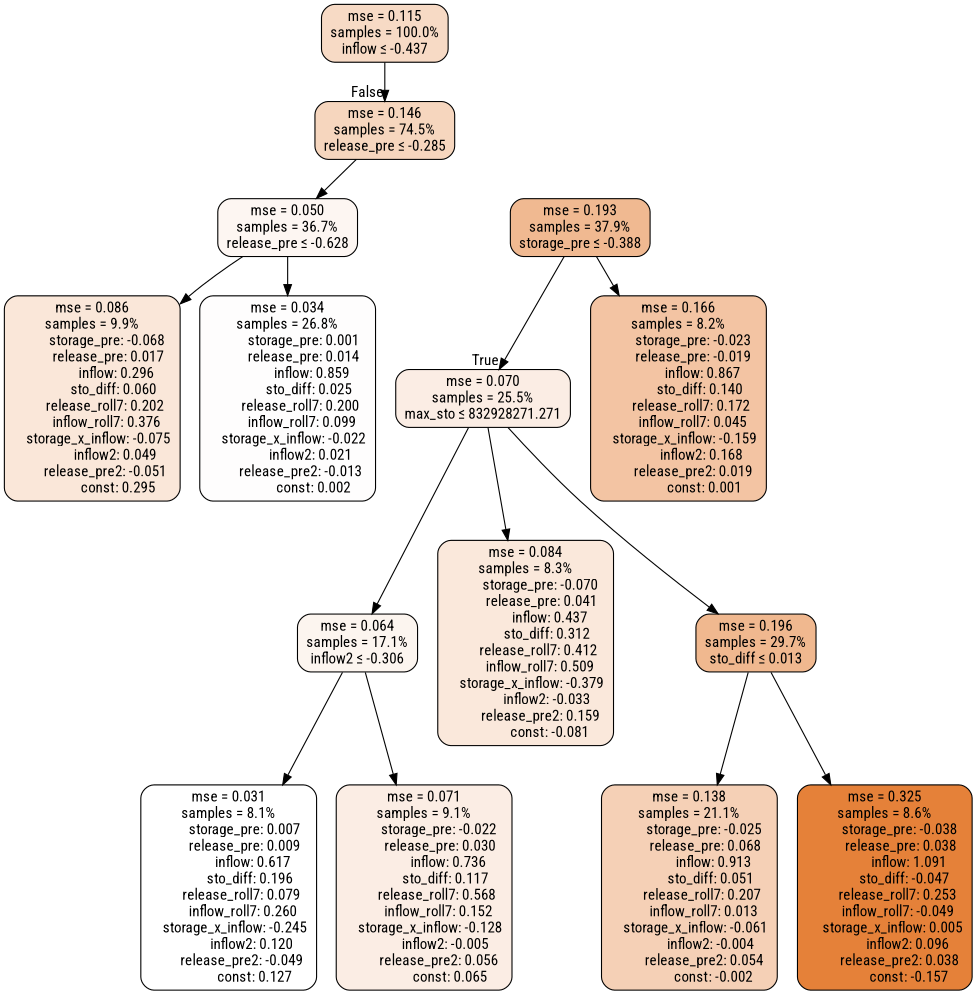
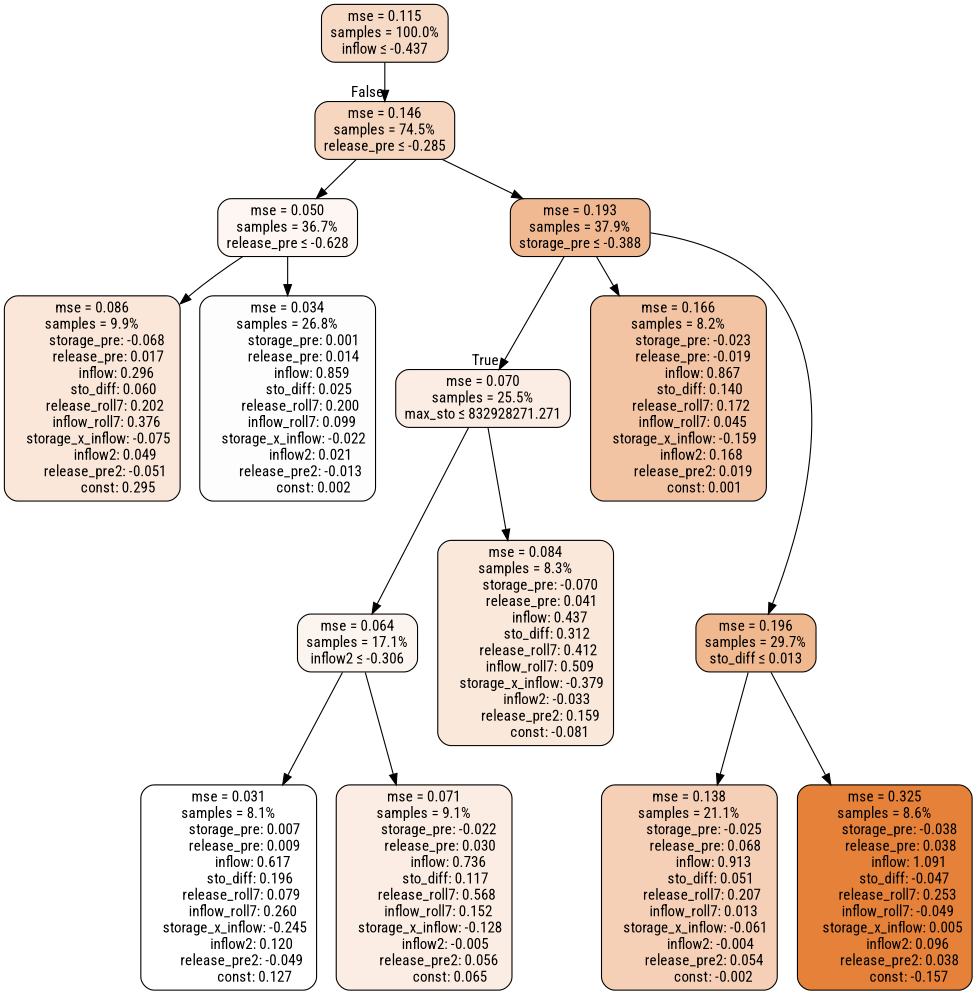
edge "mse = 0.146 samples = 74.5% release_pre ≤ -0.285" -> "mse = 0.193 samples = 37.9% storage_pre ≤ -0.388": added
edge "mse = 0.070 samples = 25.5% max_sto ≤ 832928271.271" -> "mse = 0.196 samples = 29.7% sto_diff ≤ 0.013": now "mse = 0.193 samples = 37.9% storage_pre ≤ -0.388" -> "mse = 0.196 samples = 29.7% sto_diff ≤ 0.013"
